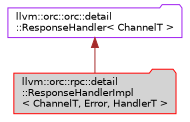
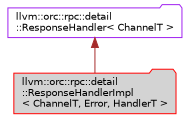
node "llvm::orc::orc::detail ::ResponseHandler< ChannelT >": label "llvm::orc::orc::detail ::ResponseHandler< ChannelT >" -> "llvm::orc::rpc::detail ::ResponseHandler< ChannelT >"
